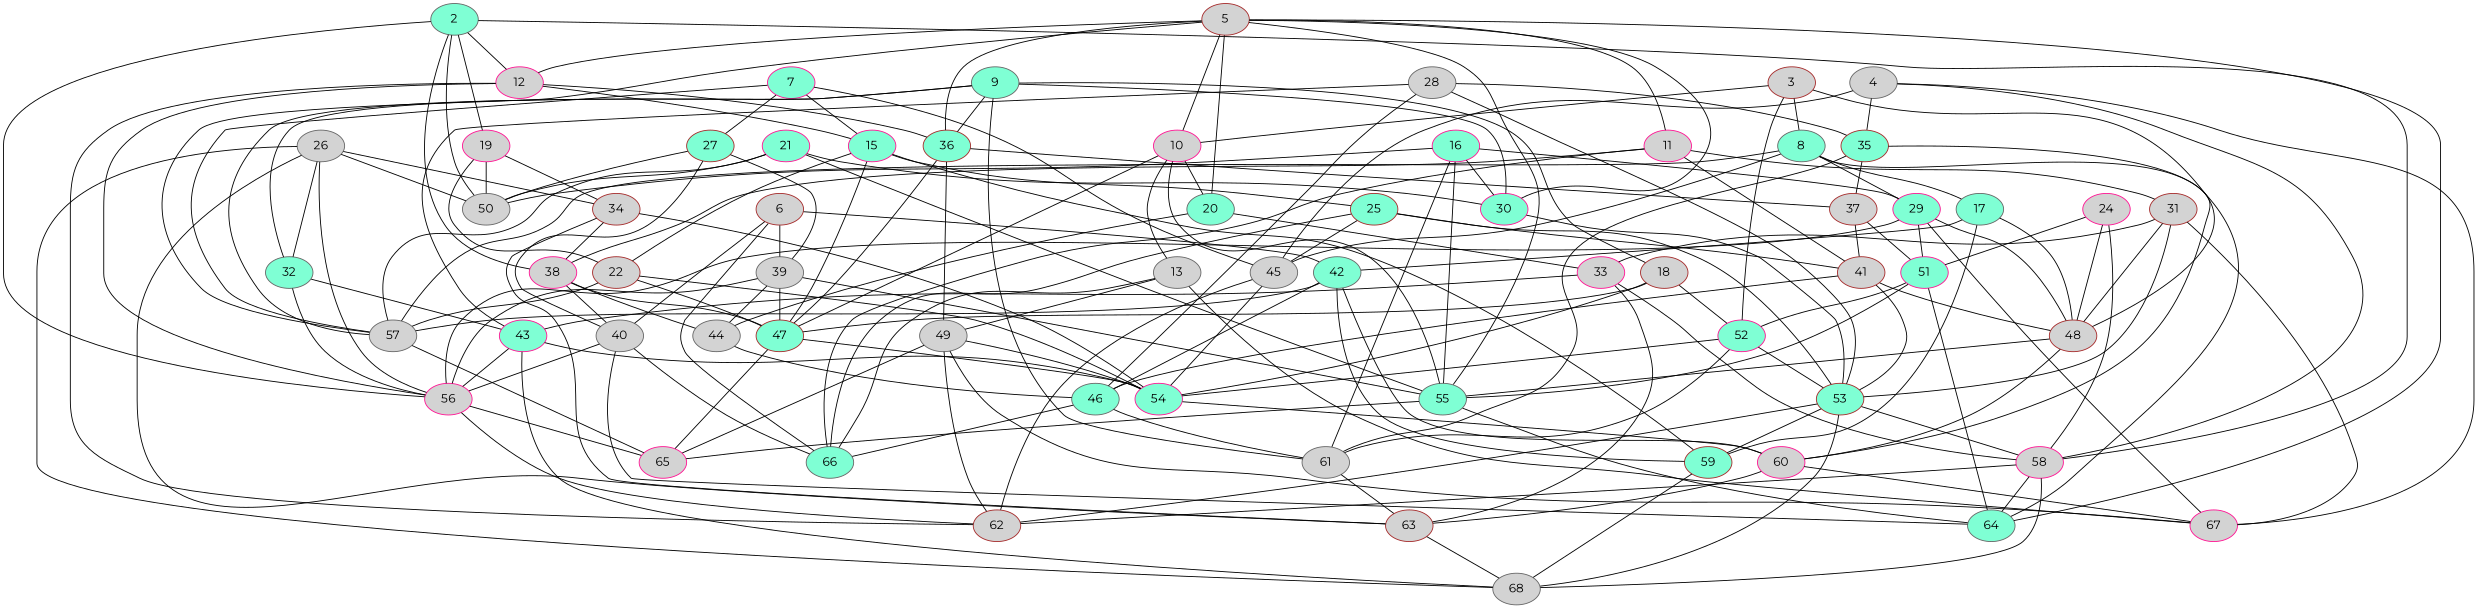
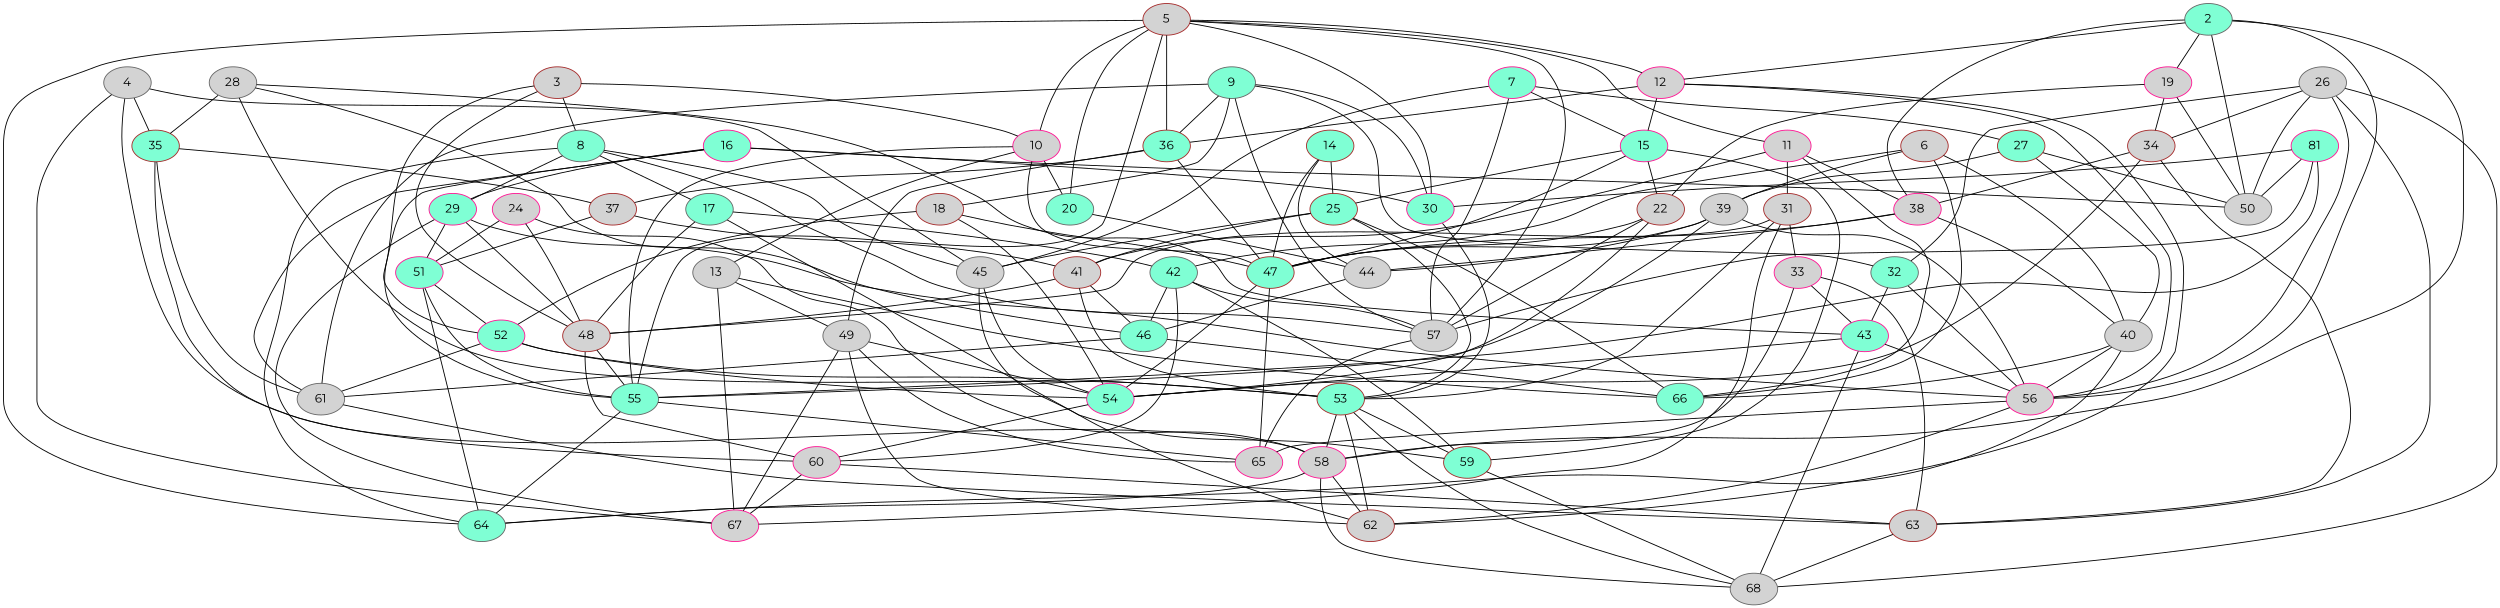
node "21": label "21" -> "81"
node "14": added
edge "20" -- "33": removed
